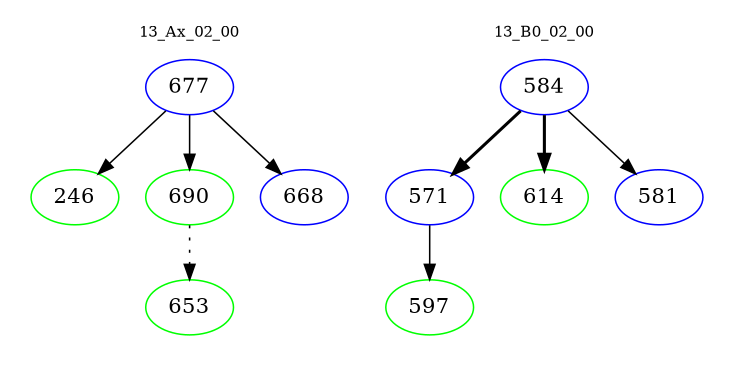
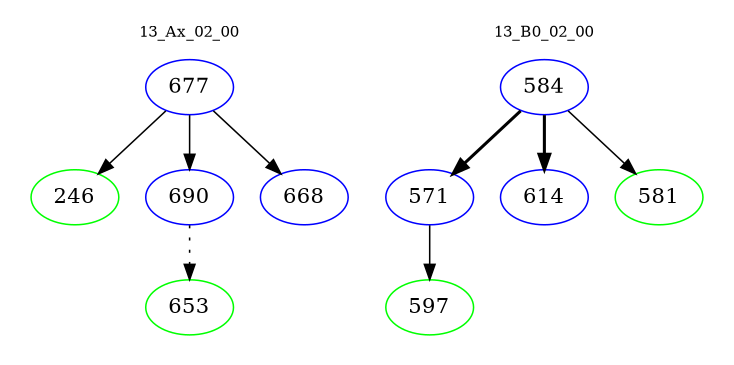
node "690": color green -> blue
node "614": color green -> blue
node "581": color blue -> green
